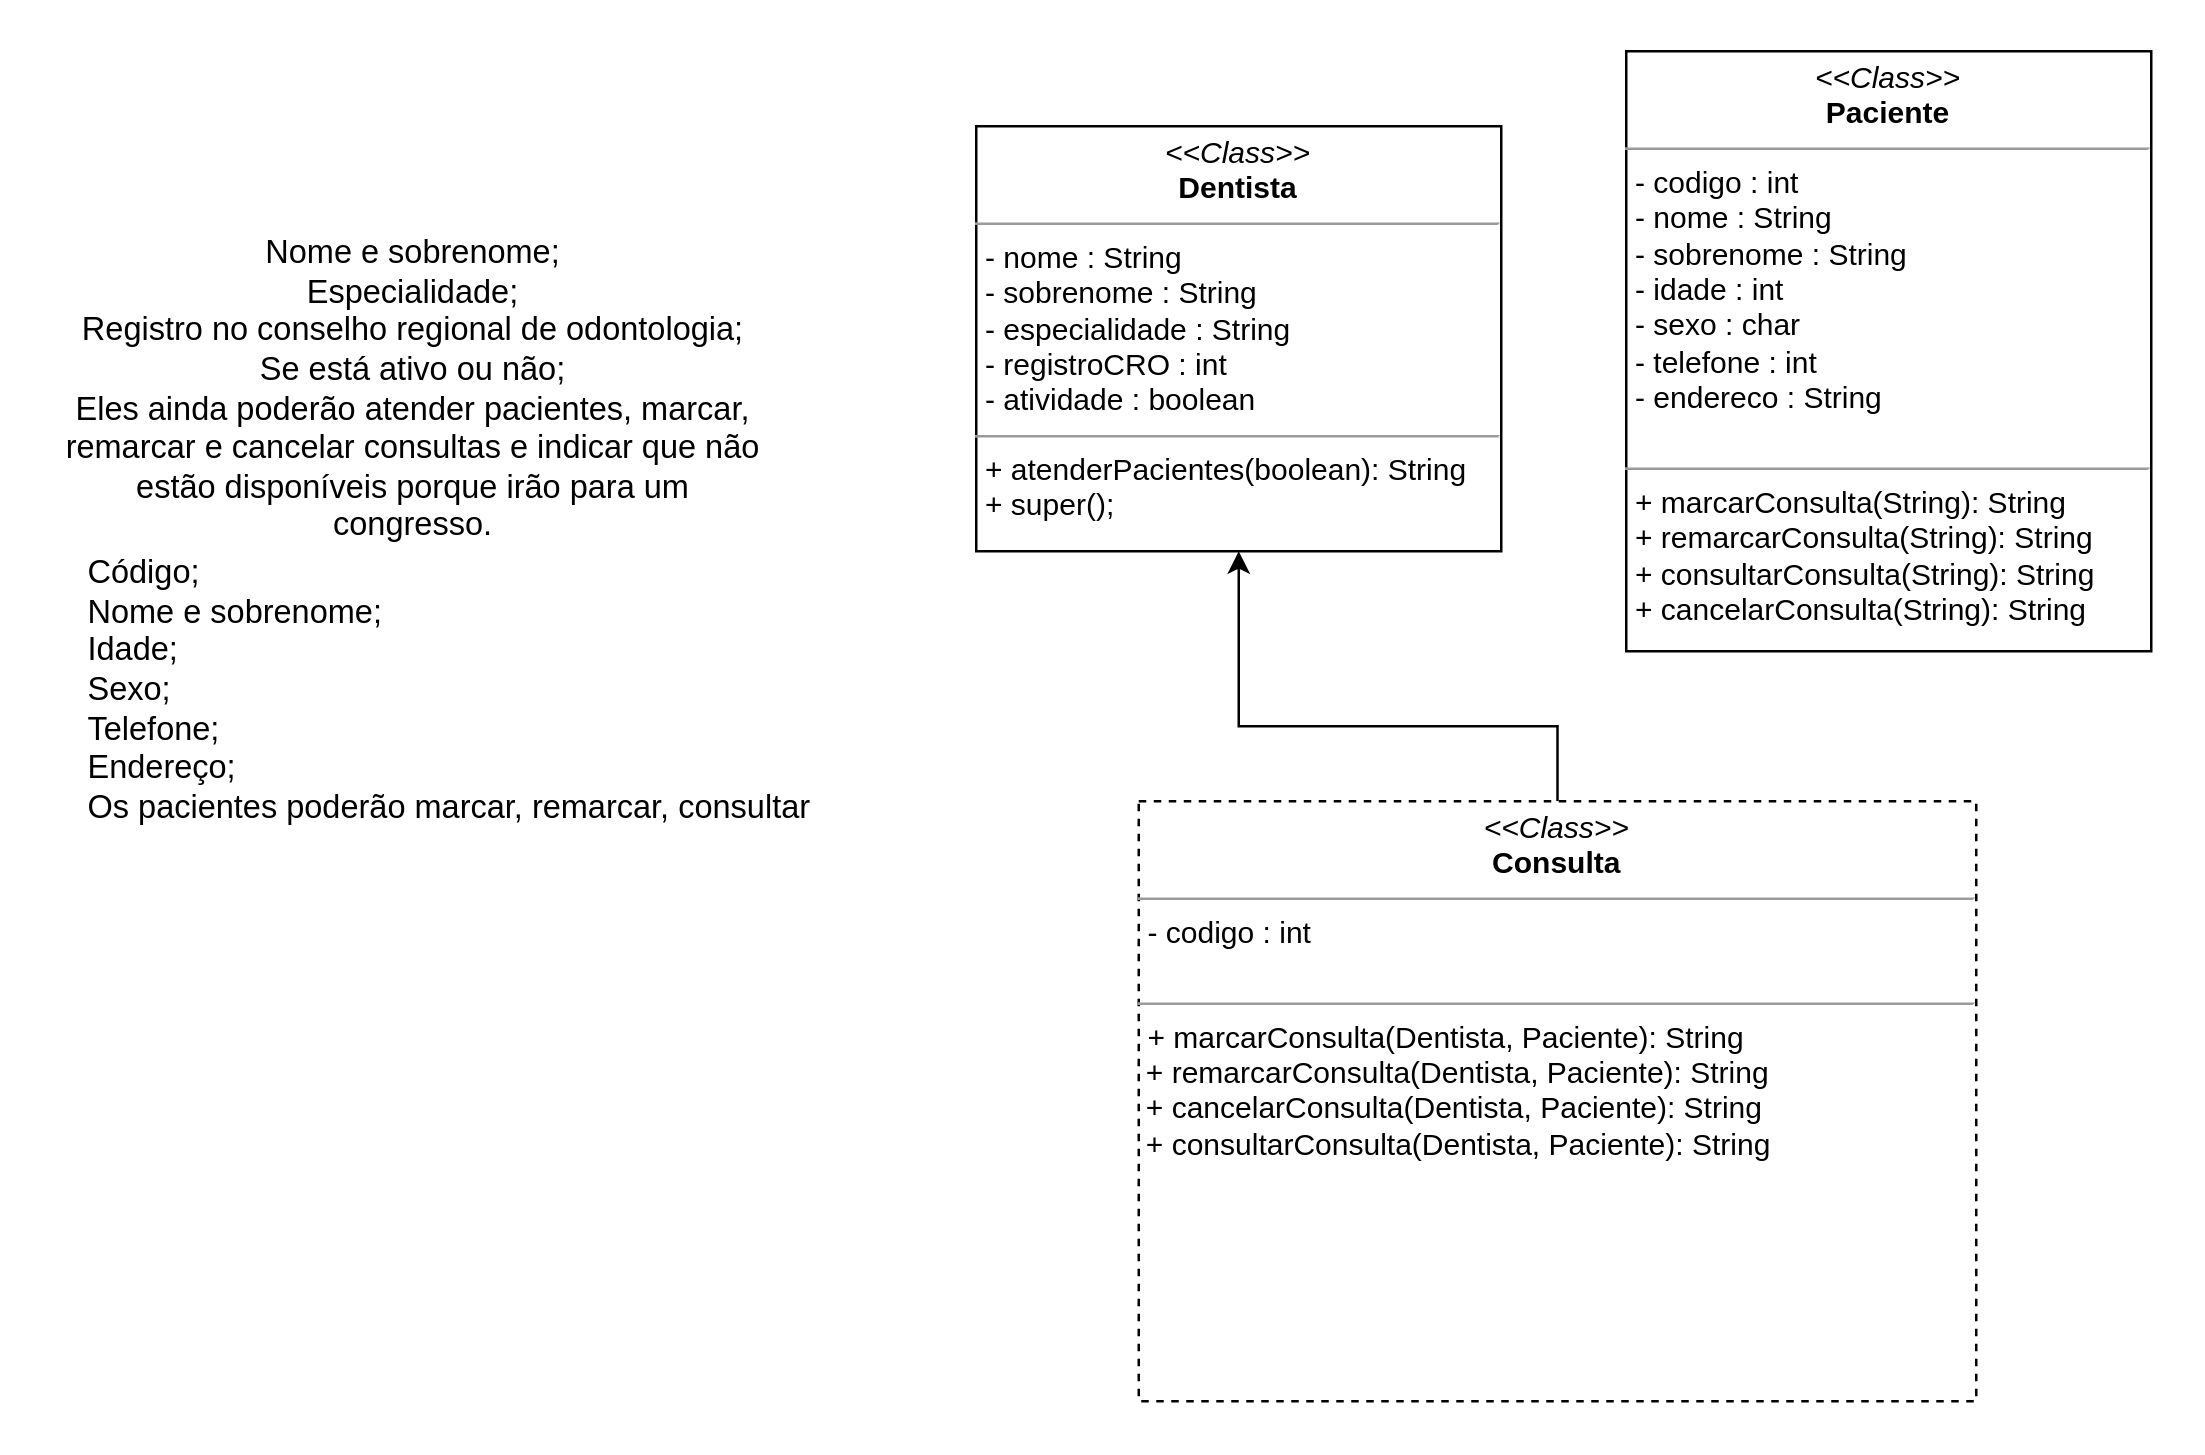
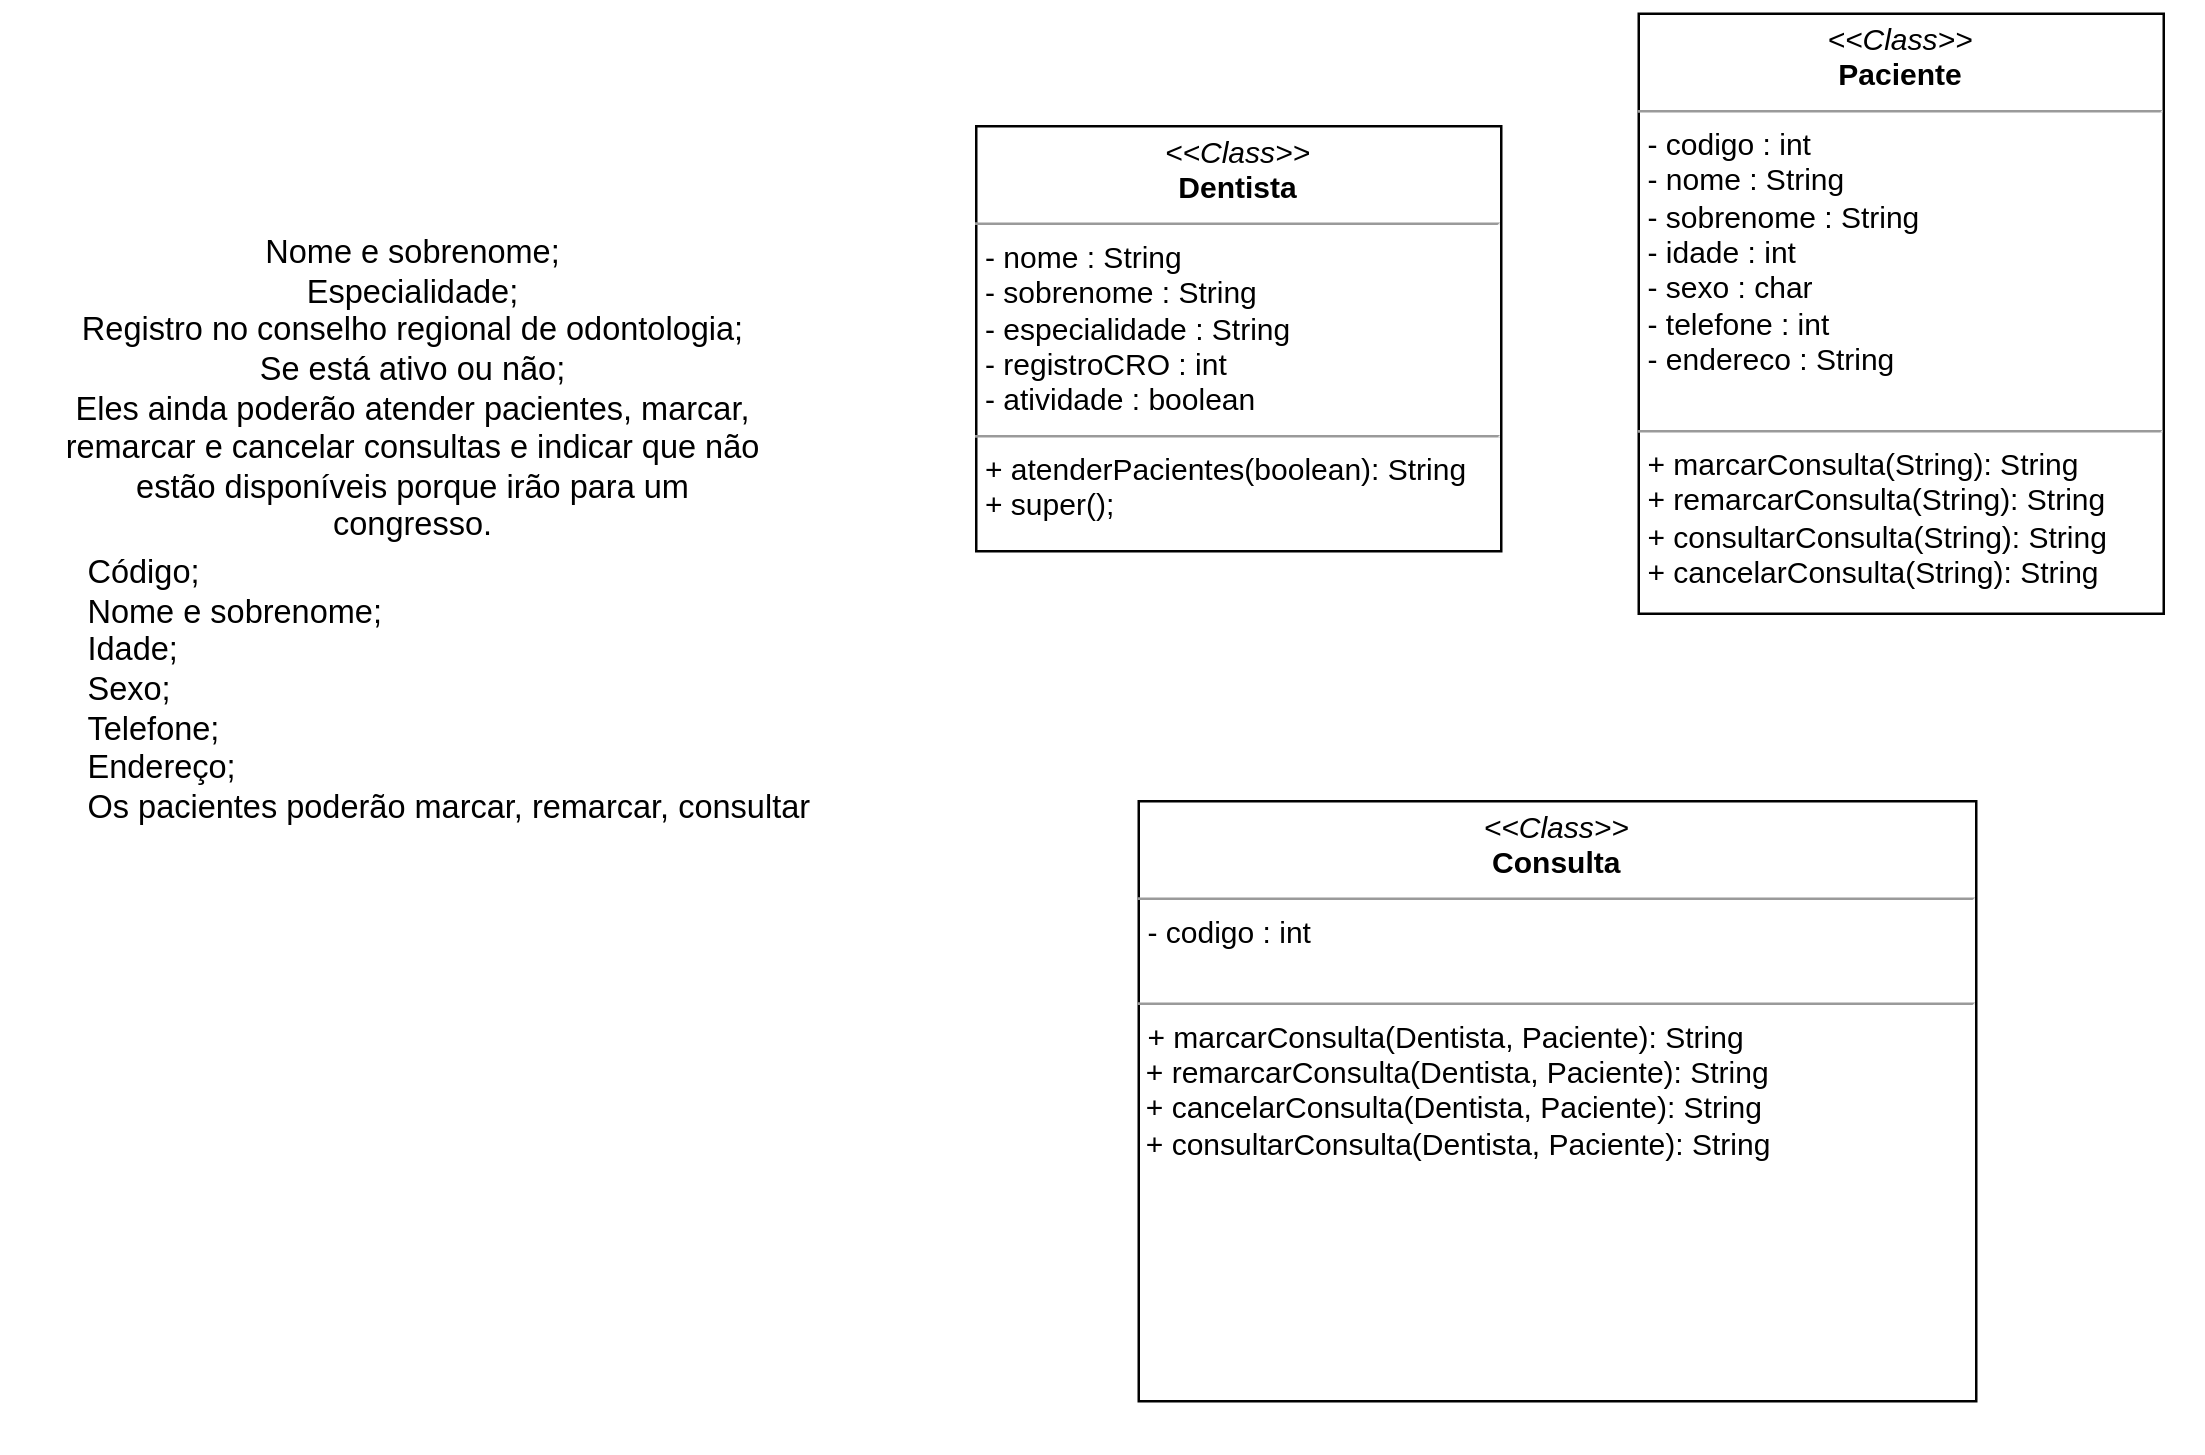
node "<<Class>> Paciente - codigo : int - nome : String - sobrenome : String - idade : int - sexo : char - telefone : int - endereco : String + marcarConsulta(String): String + remarcarConsulta(String): String + consultarConsulta(String): String + cancelarConsulta(String): String": moved (1889, 351) -> (1901, 314)
edge "<<Class>> Consulta - codigo : int + marcarConsulta(Dentista, Paciente): String + remarcarConsulta(Dentista, Paciente): String + cancelarConsulta(Dentista, Paciente): String + consultarConsulta(Dentista, Paciente): String" -> "<<Class>> Dentista - nome : String - sobrenome : String - especialidade : String - registroCRO : int - atividade : boolean + atenderPacientes(boolean): String + super();": removed
node "<<Class>> Consulta - codigo : int + marcarConsulta(Dentista, Paciente): String + remarcarConsulta(Dentista, Paciente): String + cancelarConsulta(Dentista, Paciente): String + consultarConsulta(Dentista, Paciente): String": style dashed -> solid
